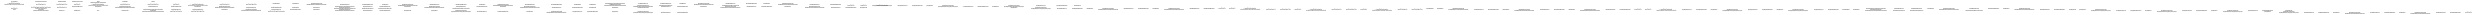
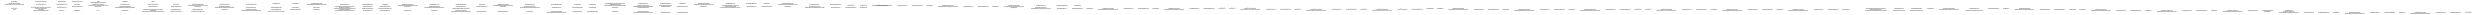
node "226 ResNet/Sequential[layer3]/Bottleneck[5]/relu_2": removed
